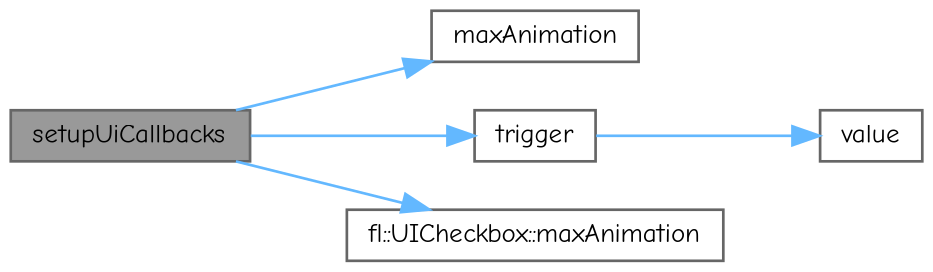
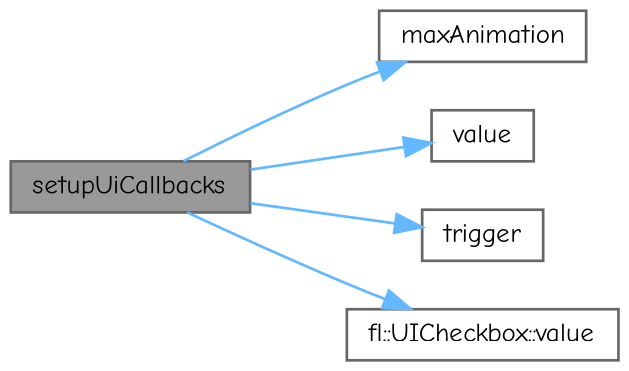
edge "trigger" -> "value": now "setupUiCallbacks" -> "value"
node "fl::UICheckbox::maxAnimation": label "fl::UICheckbox::maxAnimation" -> "fl::UICheckbox::value"
